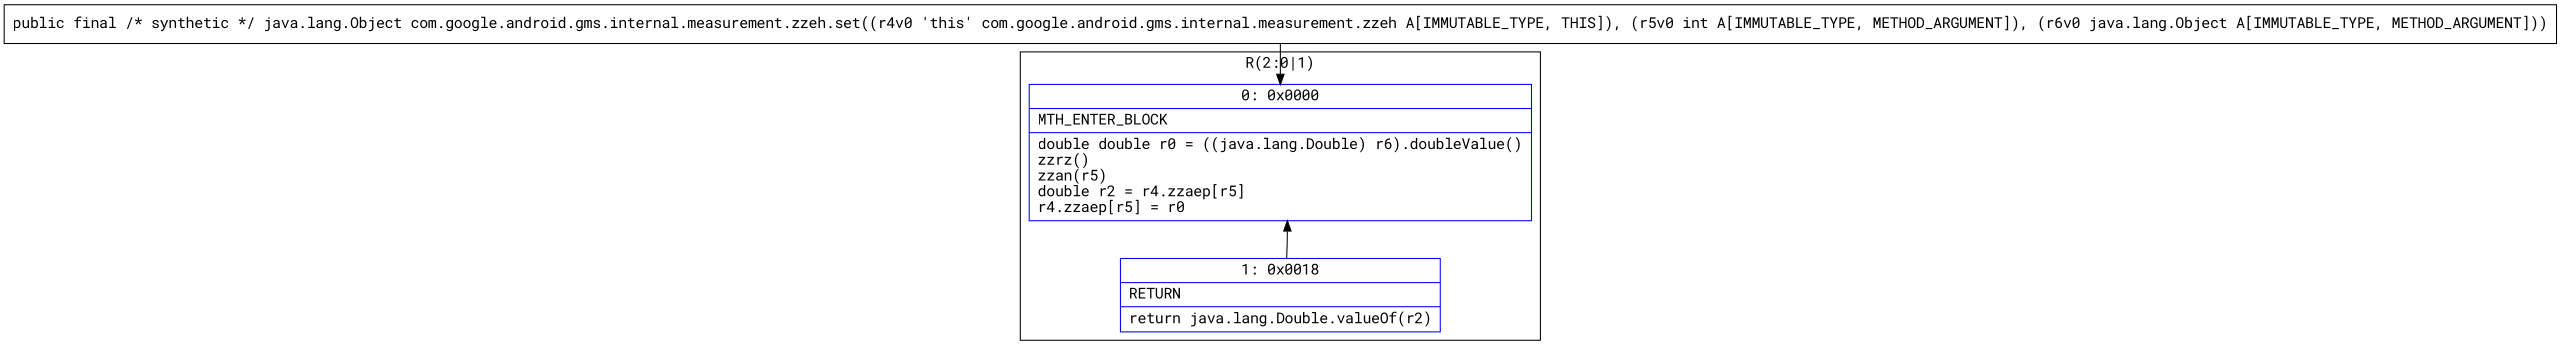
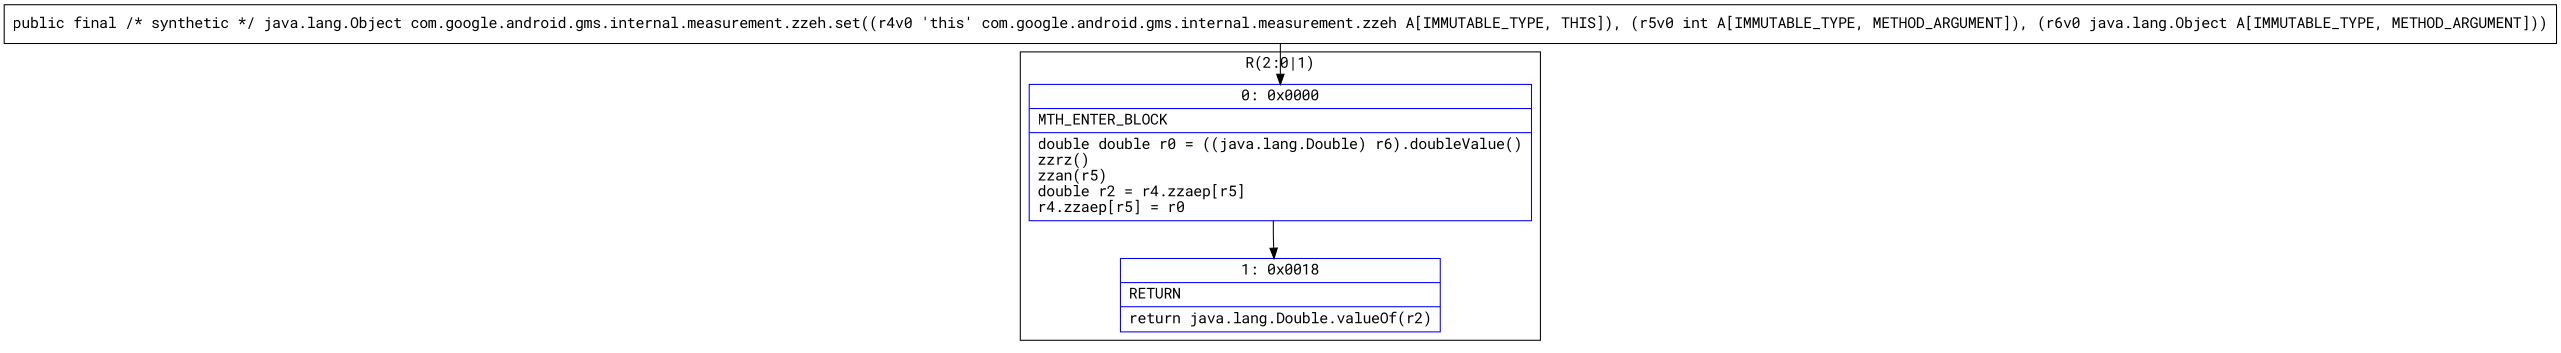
edge "1: 0x0018" -> "0: 0x0000": reversed
